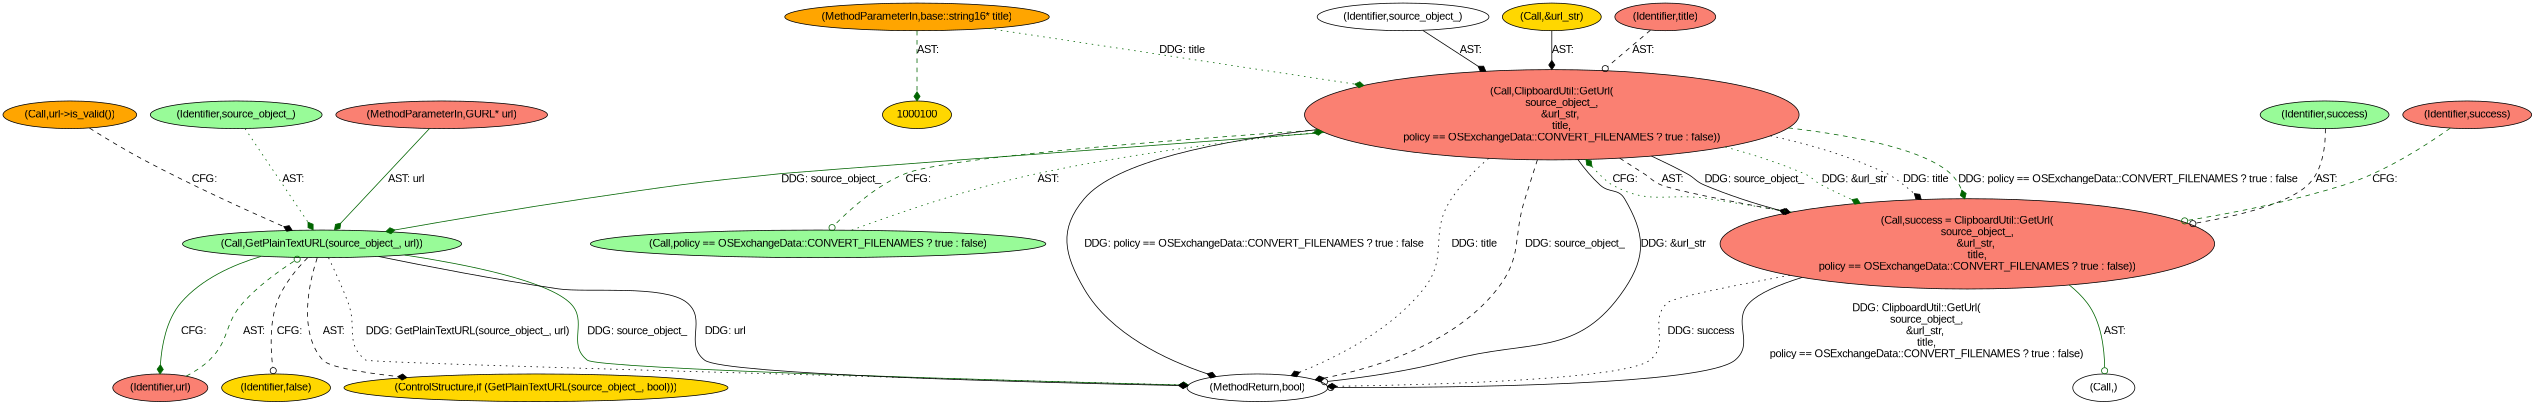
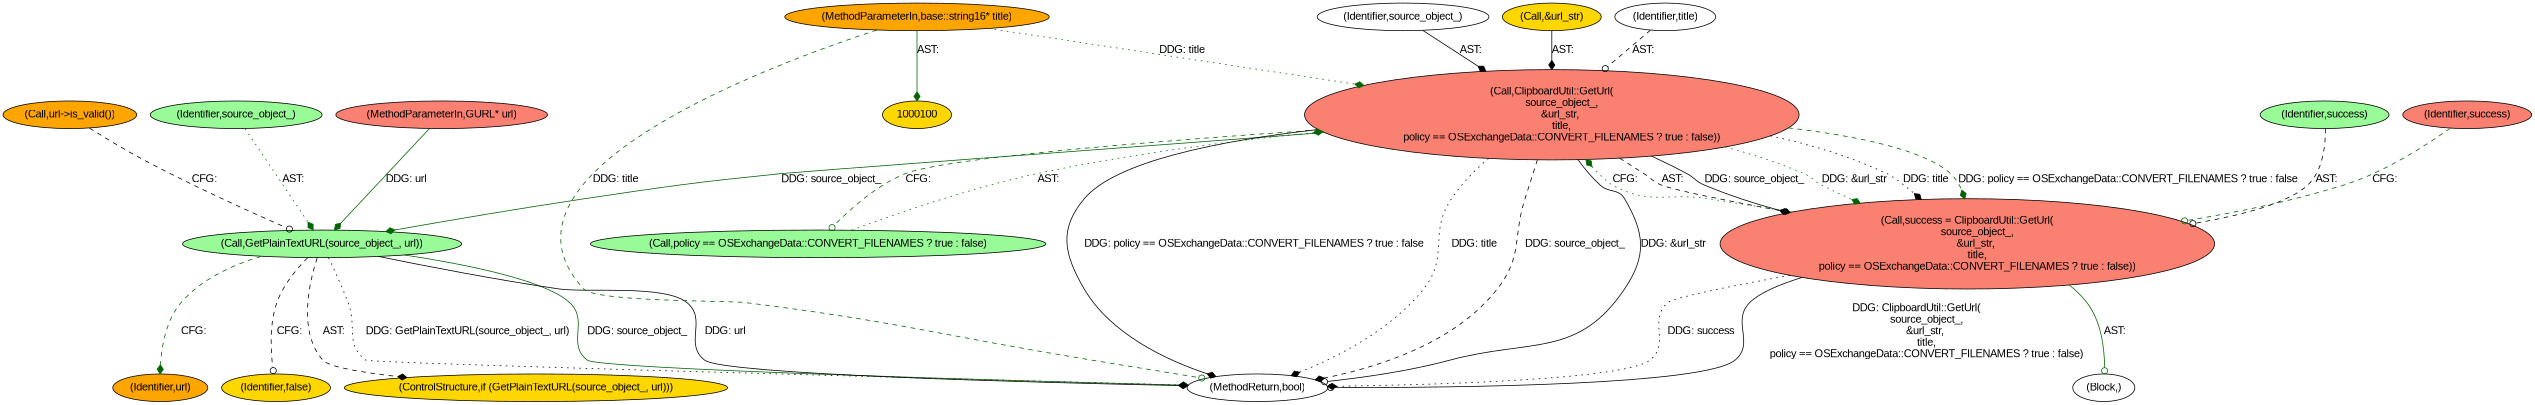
node "(Identifier,title)": fillcolor salmon -> white
edge "(MethodParameterIn,base::string16* title)" -> "1000100": style dashed -> solid
edge "(MethodParameterIn,GURL* url)" -> "(Call,GetPlainTextURL(source_object_, url))": label "AST: url" -> "DDG: url"
edge "(Call,url->is_valid())" -> "(Call,GetPlainTextURL(source_object_, url))": arrowhead diamond -> odot
edge "(Call,GetPlainTextURL(source_object_, url))" -> "(Identifier,url)": style solid -> dashed
edge "(MethodParameterIn,base::string16* title)" -> "(MethodReturn,bool)": added, label "DDG: title"
edge "(Identifier,url)" -> "(Call,GetPlainTextURL(source_object_, url))": removed, label "AST:"
node "(Identifier,url)": fillcolor salmon -> orange
node "(ControlStructure,if (GetPlainTextURL(source_object_, bool)))": label "(ControlStructure,if (GetPlainTextURL(source_object_, bool)))" -> "(ControlStructure,if (GetPlainTextURL(source_object_, url)))"
node "(Call,)": label "(Call,)" -> "(Block,)"
